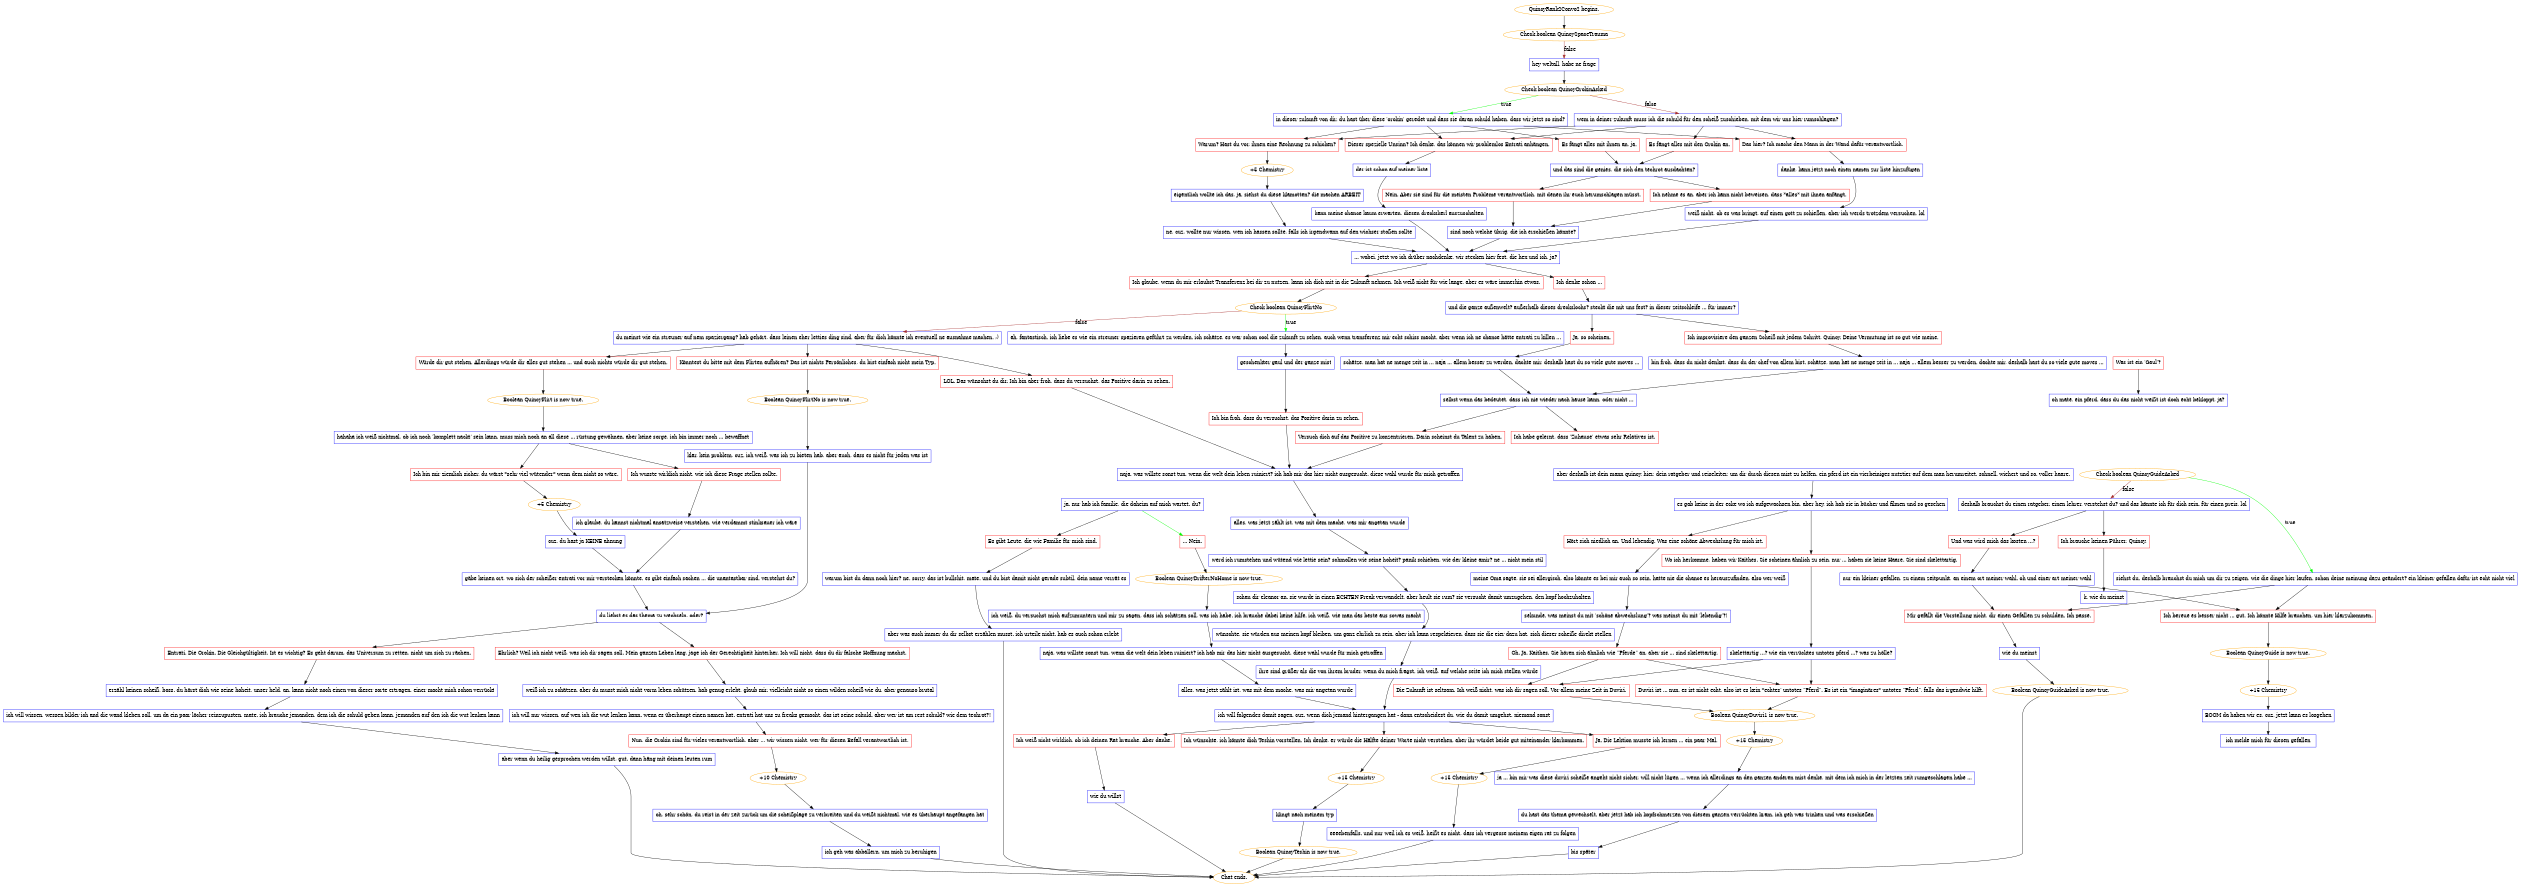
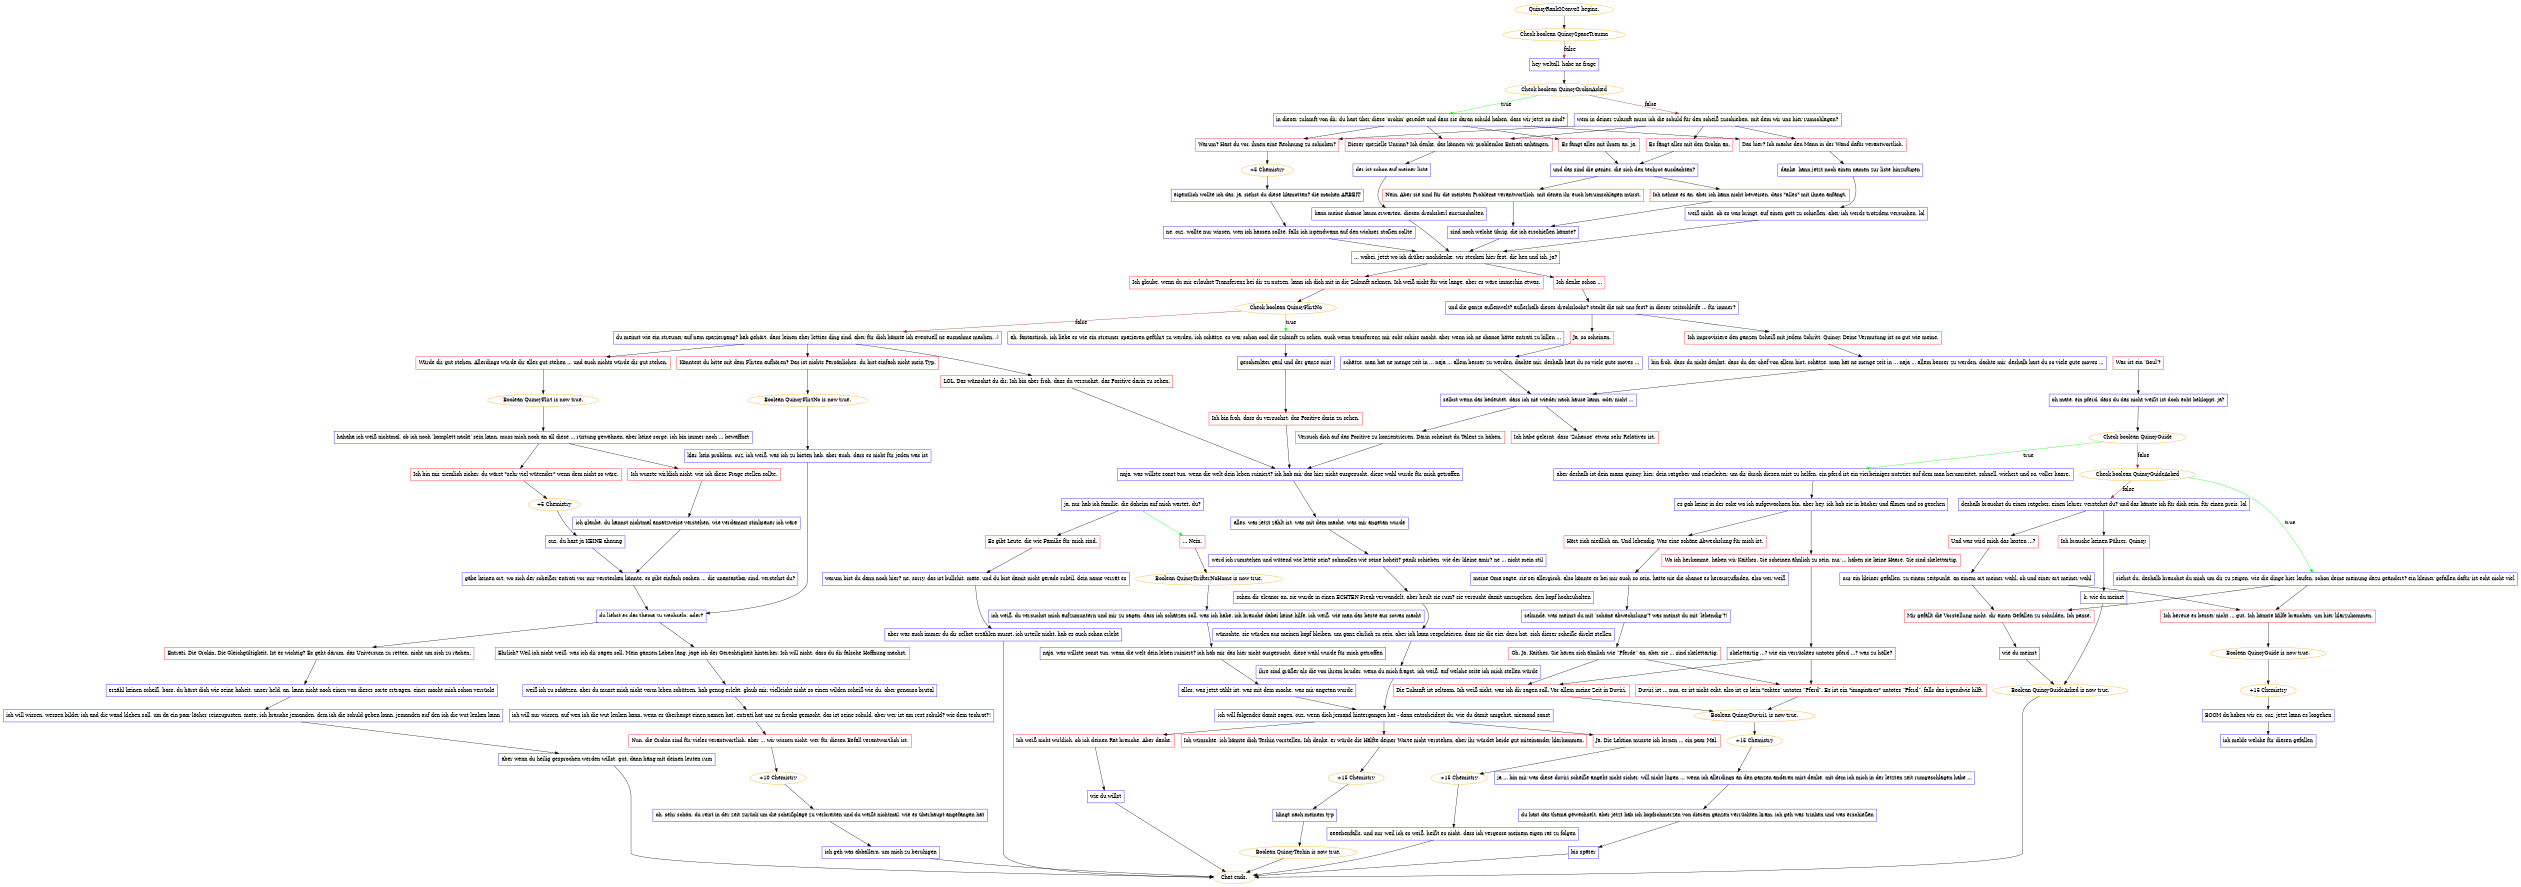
node "Check boolean QuincyGuide": added
edge "k, wie du meinst" -> "Boolean QuincyGuideAsked is now true.": added
node "ich melde mich für diesen gefallen": label "ich melde mich für diesen gefallen" -> "ich melde welche für diesen gefallen"
